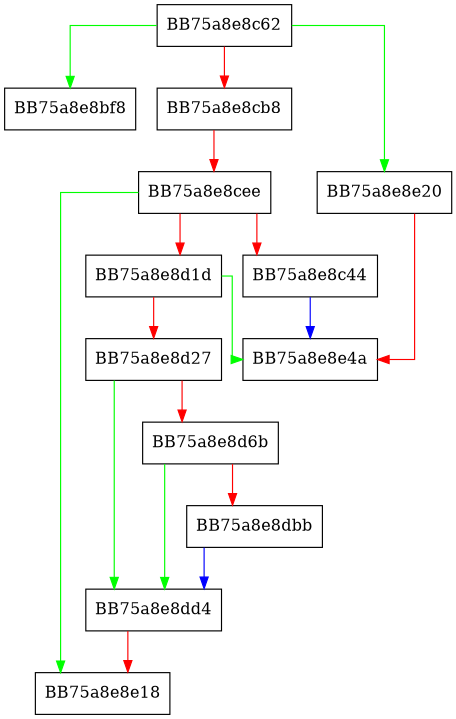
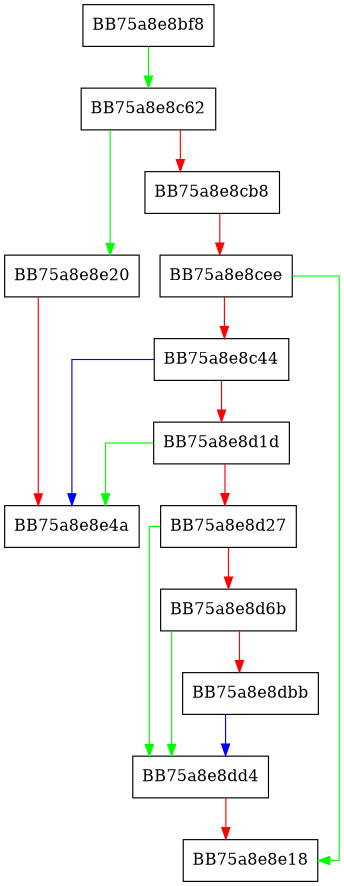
edge "BB75a8e8c62" -> "BB75a8e8bf8": reversed
edge "BB75a8e8cee" -> "BB75a8e8d1d": now "BB75a8e8c44" -> "BB75a8e8d1d"
